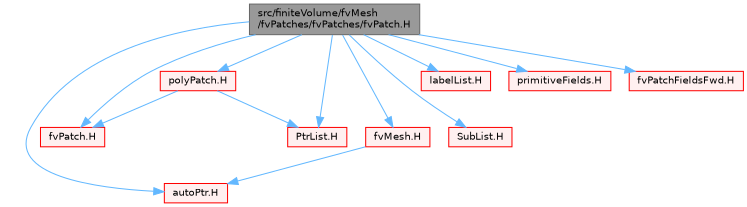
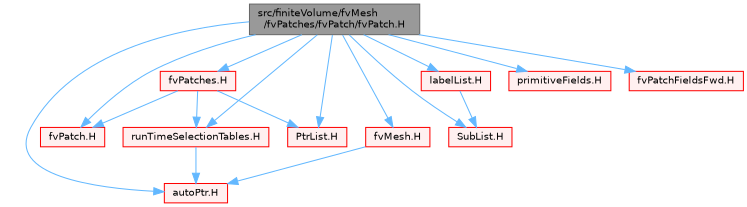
node "src/finiteVolume/fvMesh /fvPatches/fvPatches/fvPatch.H": label "src/finiteVolume/fvMesh /fvPatches/fvPatches/fvPatch.H" -> "src/finiteVolume/fvMesh /fvPatches/fvPatch/fvPatch.H"
node "polyPatch.H": label "polyPatch.H" -> "fvPatches.H"
edge "labelList.H" -> "SubList.H": added
node "runTimeSelectionTables.H": added
